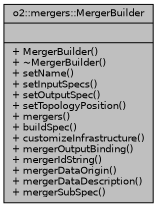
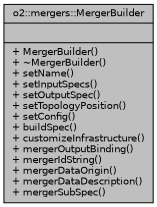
node "o2::mergers::MergerBuilder": text "+ mergers()" -> "+ setConfig()"
